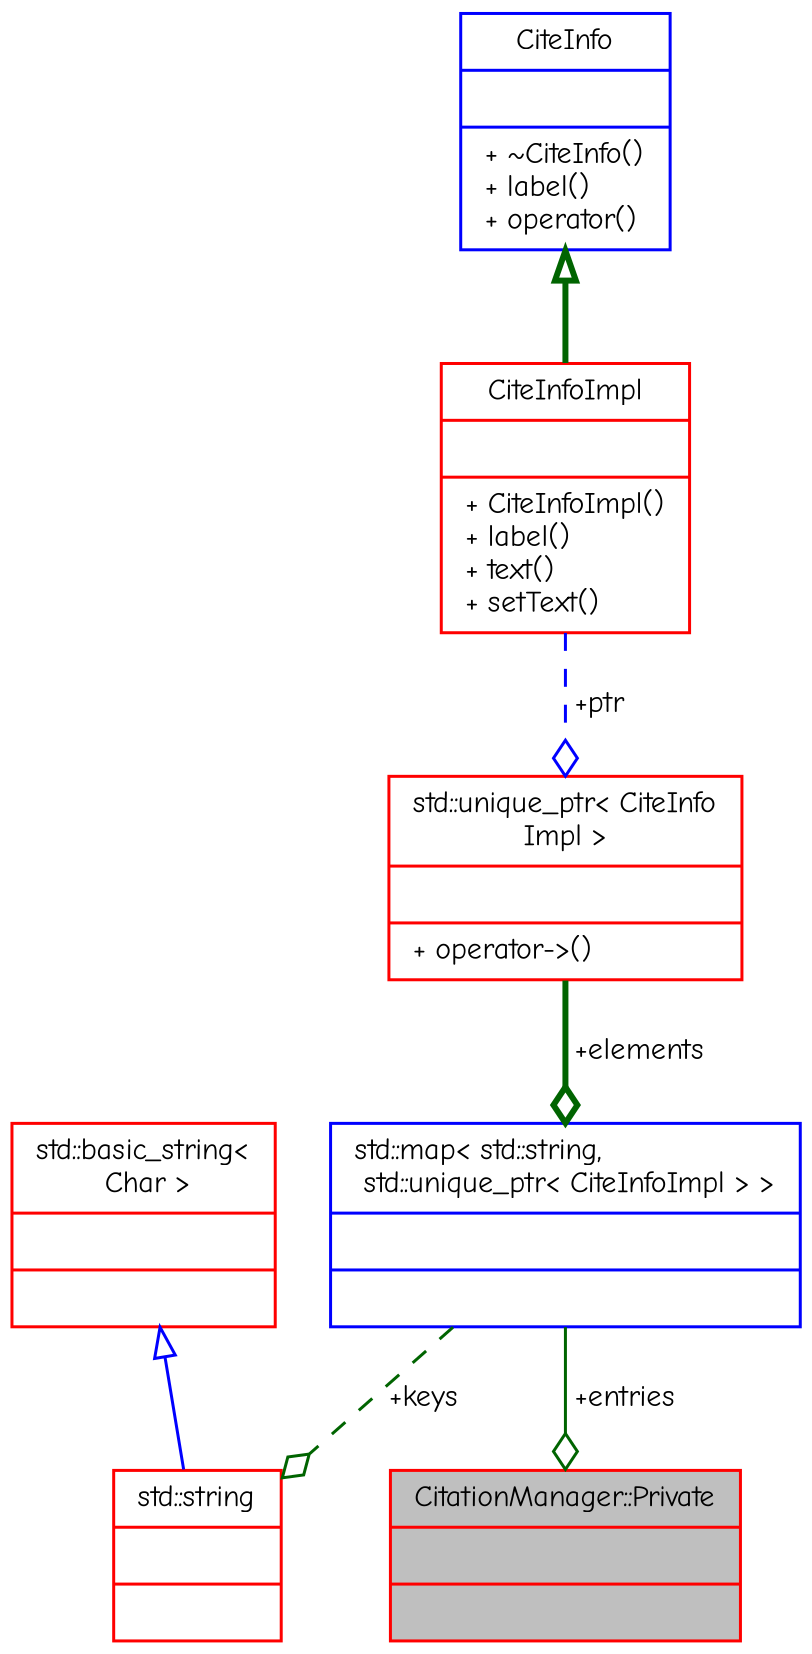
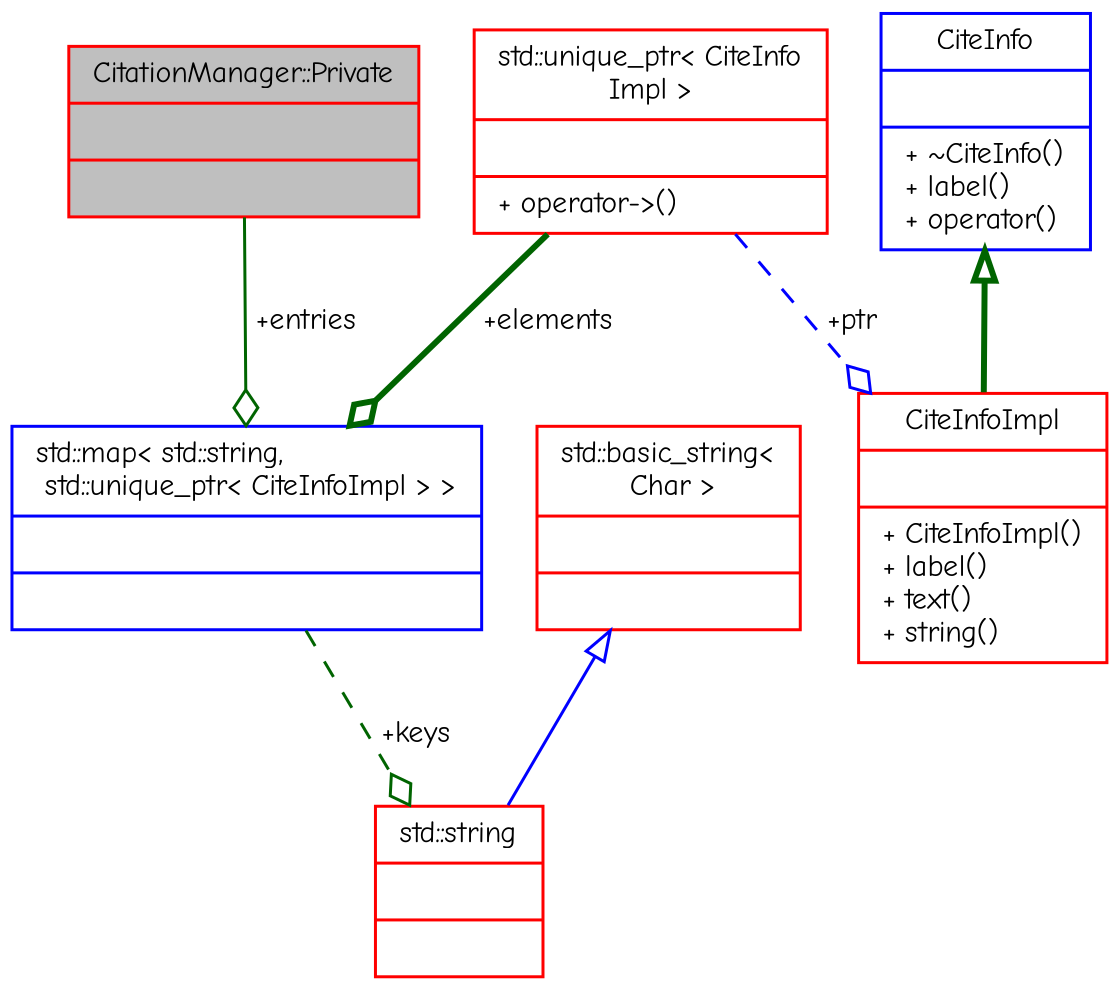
node "CiteInfoImpl": text "+ setText()" -> "+ string()"
edge "CiteInfoImpl" -> "std::unique_ptr< CiteInfo": reversed
edge "std::map< std::string," -> "CitationManager::Private": reversed
